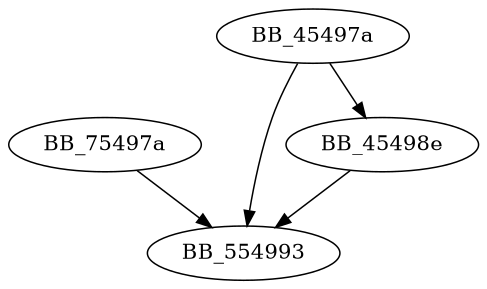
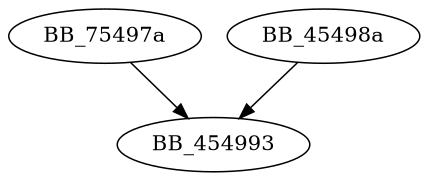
node "BB_45497a": label "BB_45497a" -> "BB_45498a"
node "BB_45498e": removed
node "BB_554993": label "BB_554993" -> "BB_454993"
